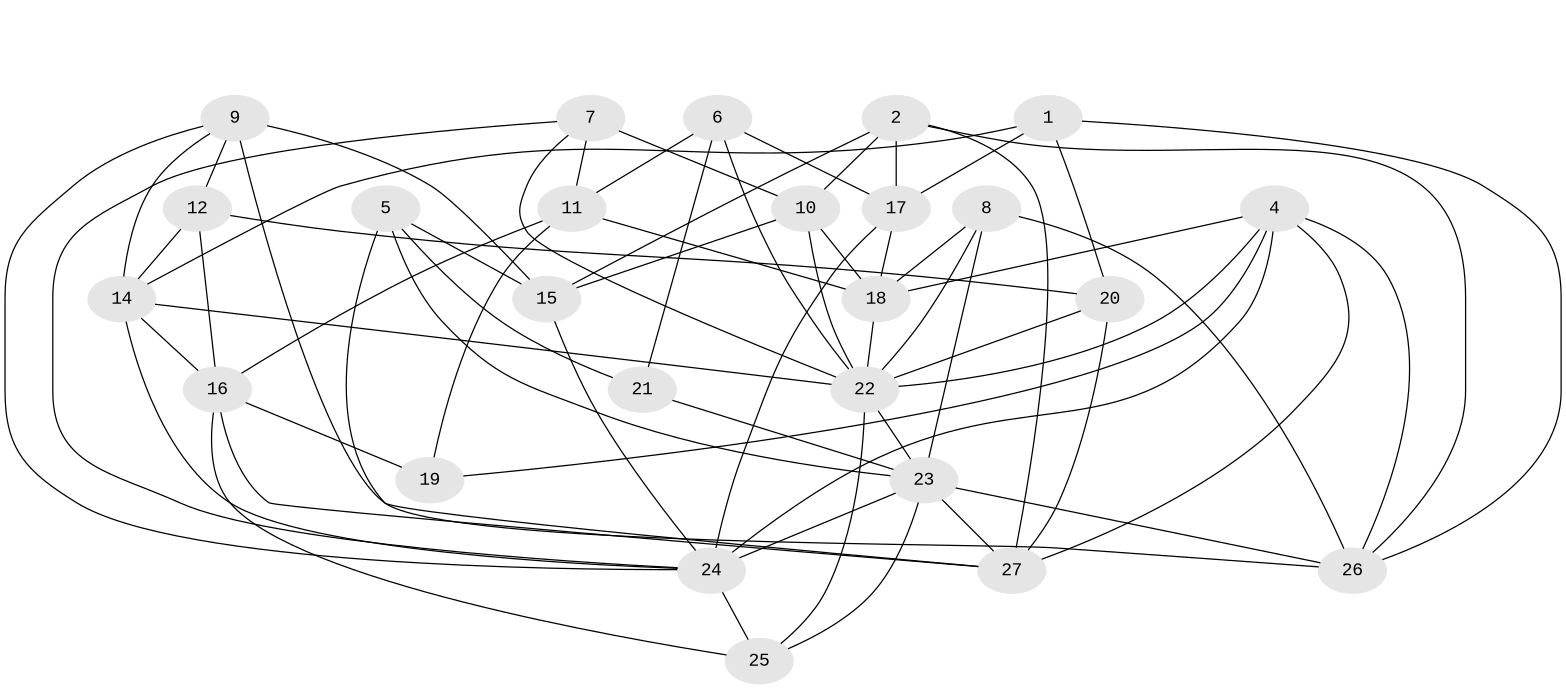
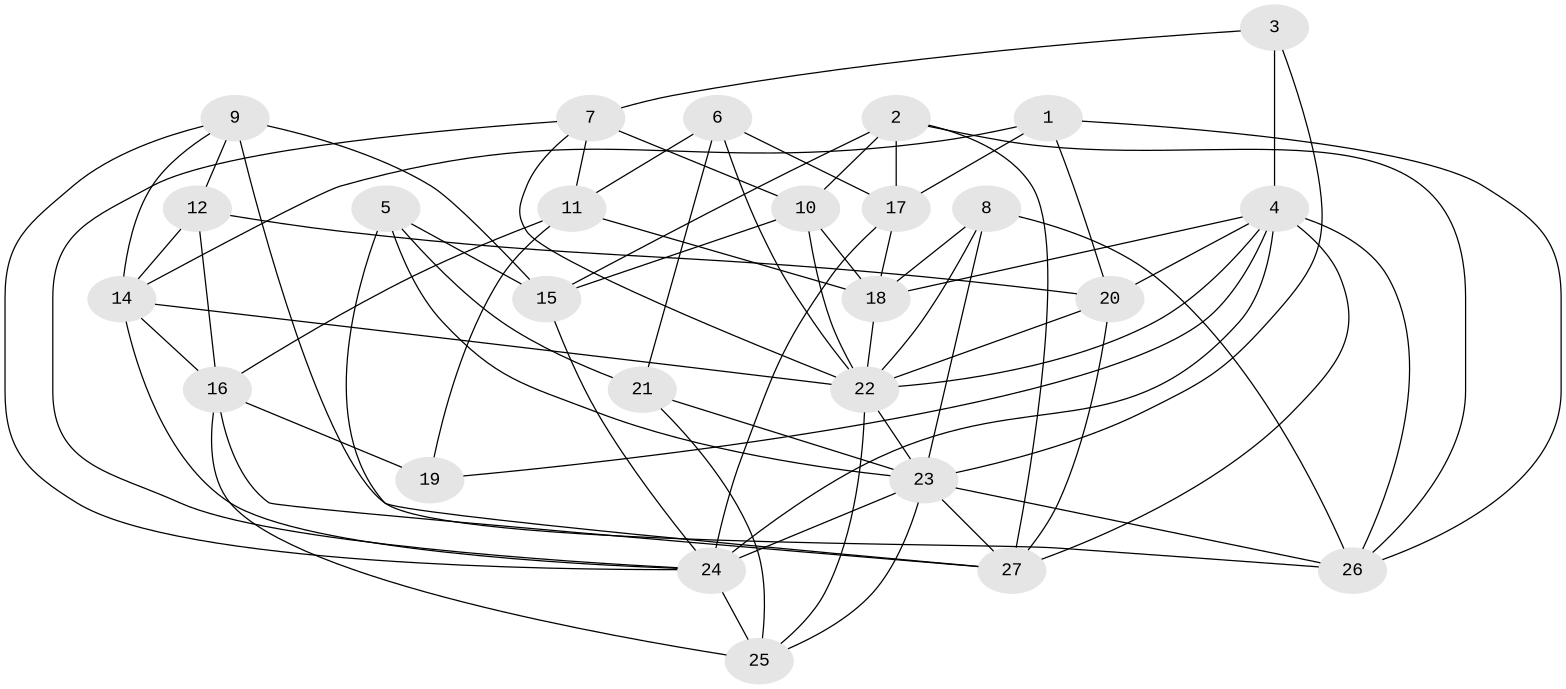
node "3": added
edge "4" -- "20": added
edge "21" -- "25": added
